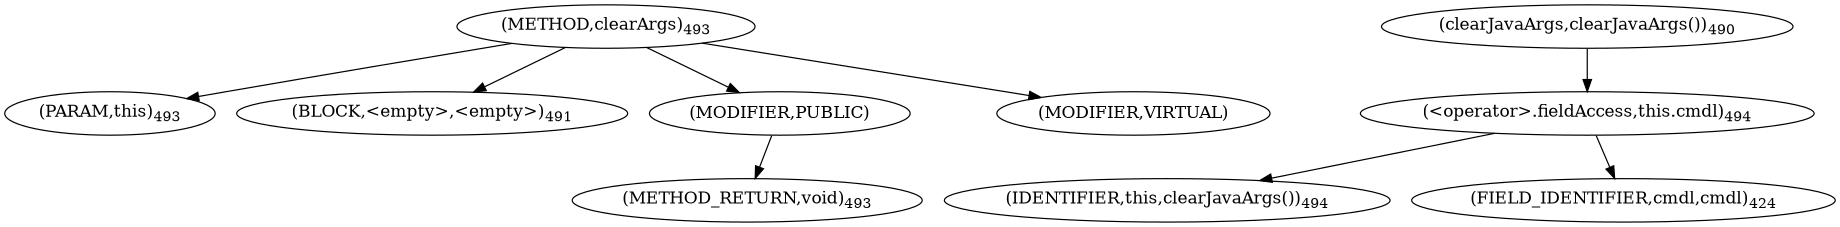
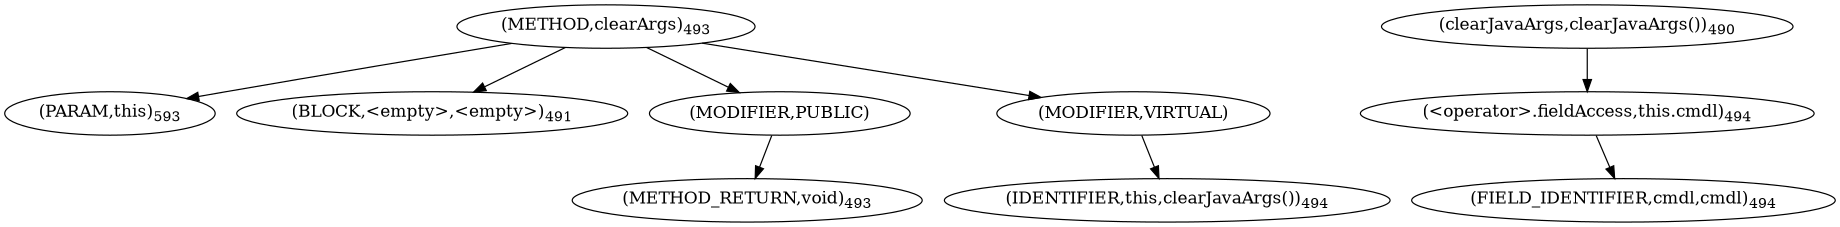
node "(PARAM,this)": text "493" -> "593"
edge "(<operator>.fieldAccess,this.cmdl)" -> "(IDENTIFIER,this,clearJavaArgs())": now "(MODIFIER,VIRTUAL)" -> "(IDENTIFIER,this,clearJavaArgs())"
node "(FIELD_IDENTIFIER,cmdl,cmdl)": text "424" -> "494"
